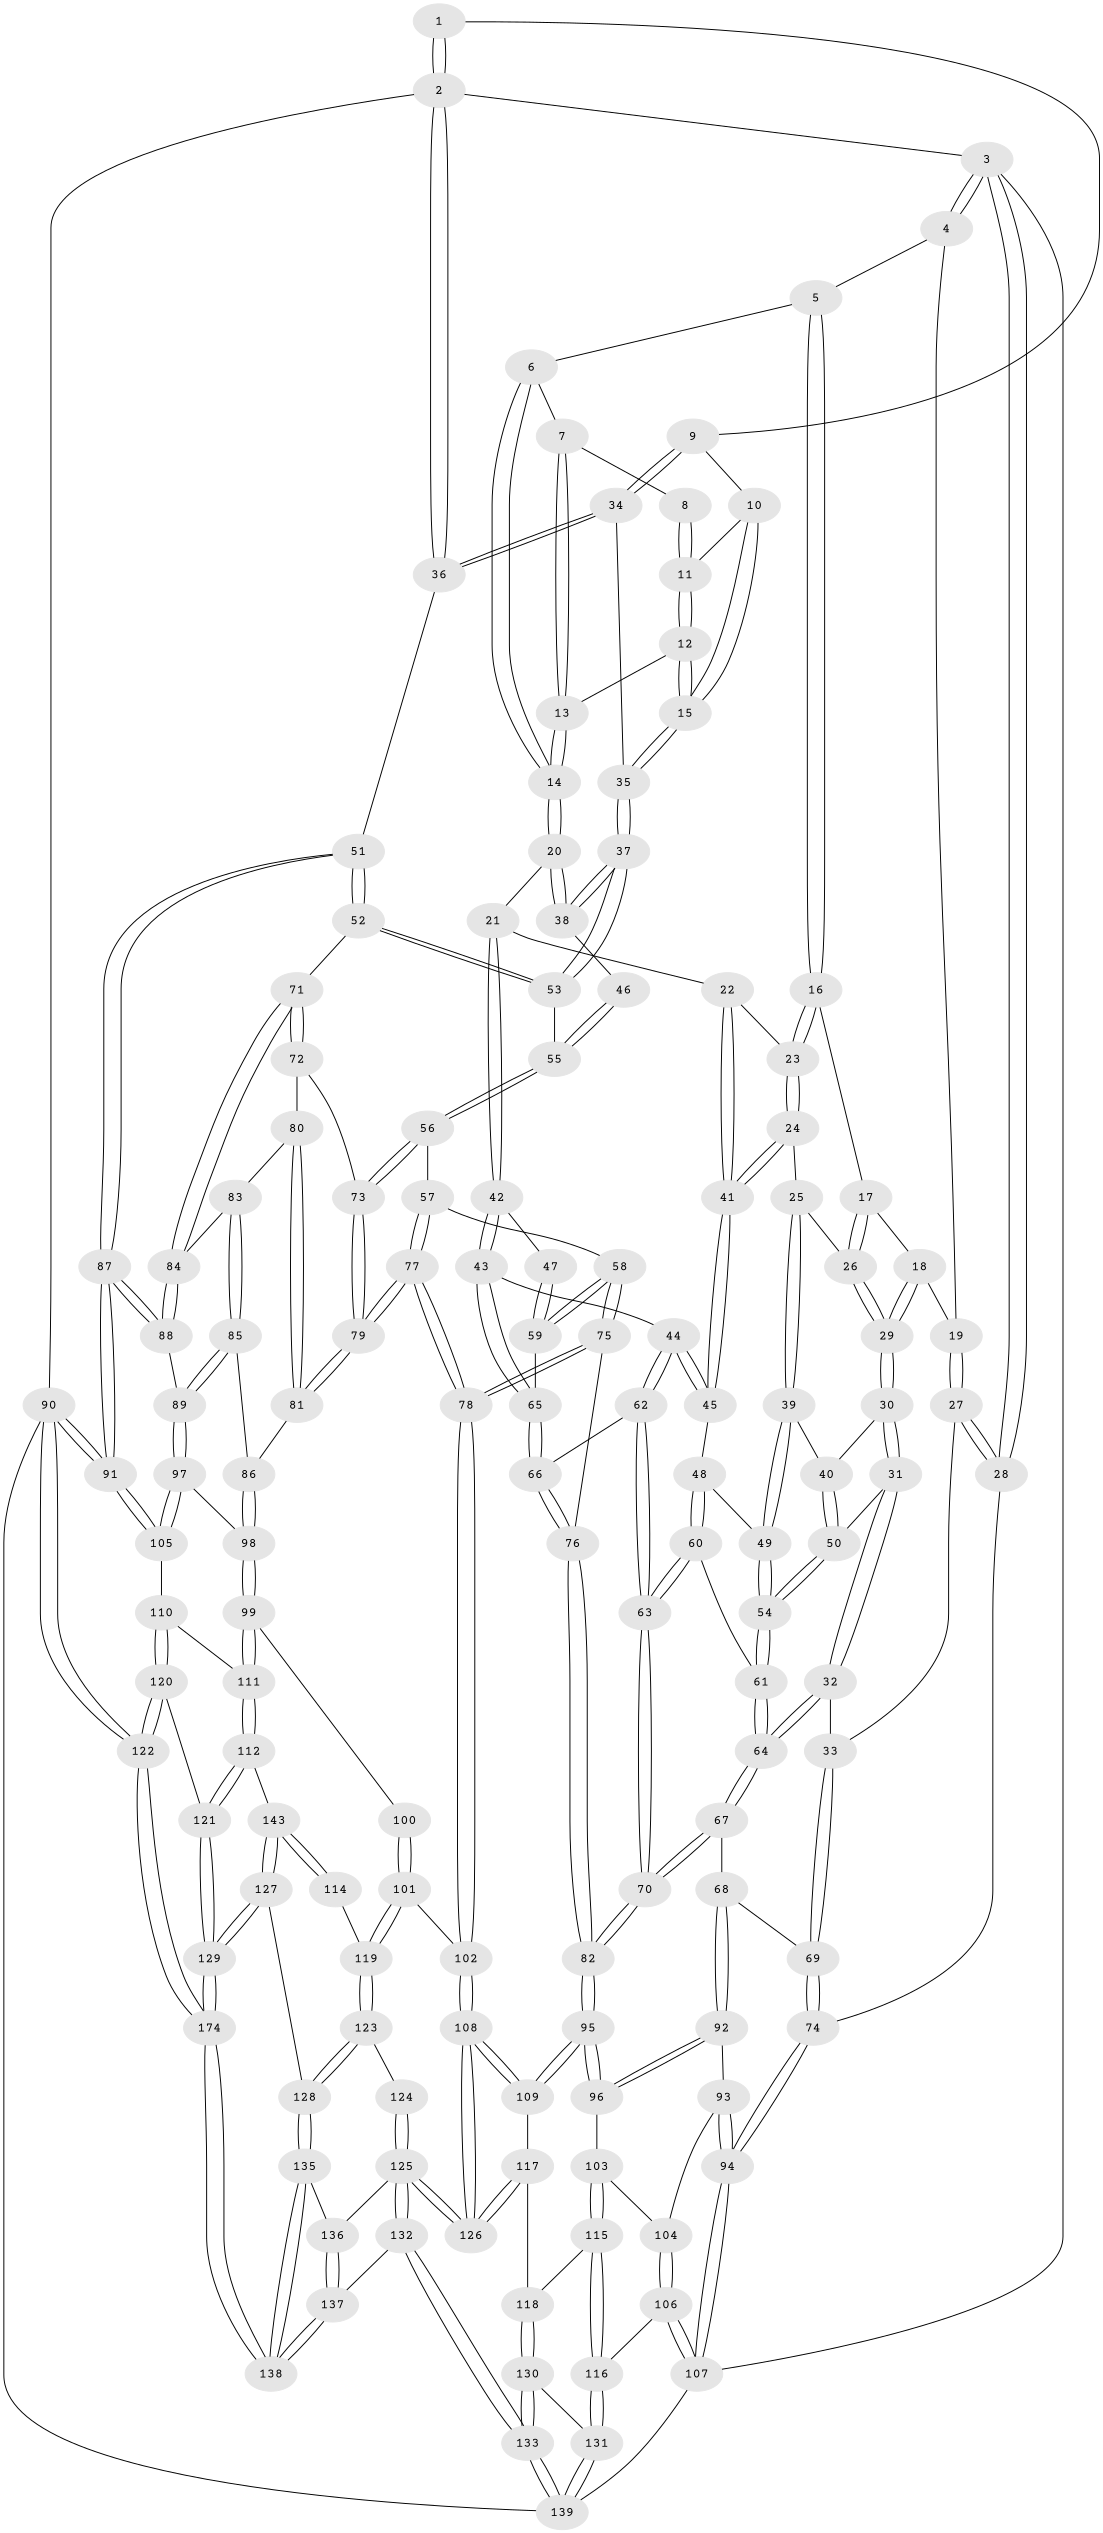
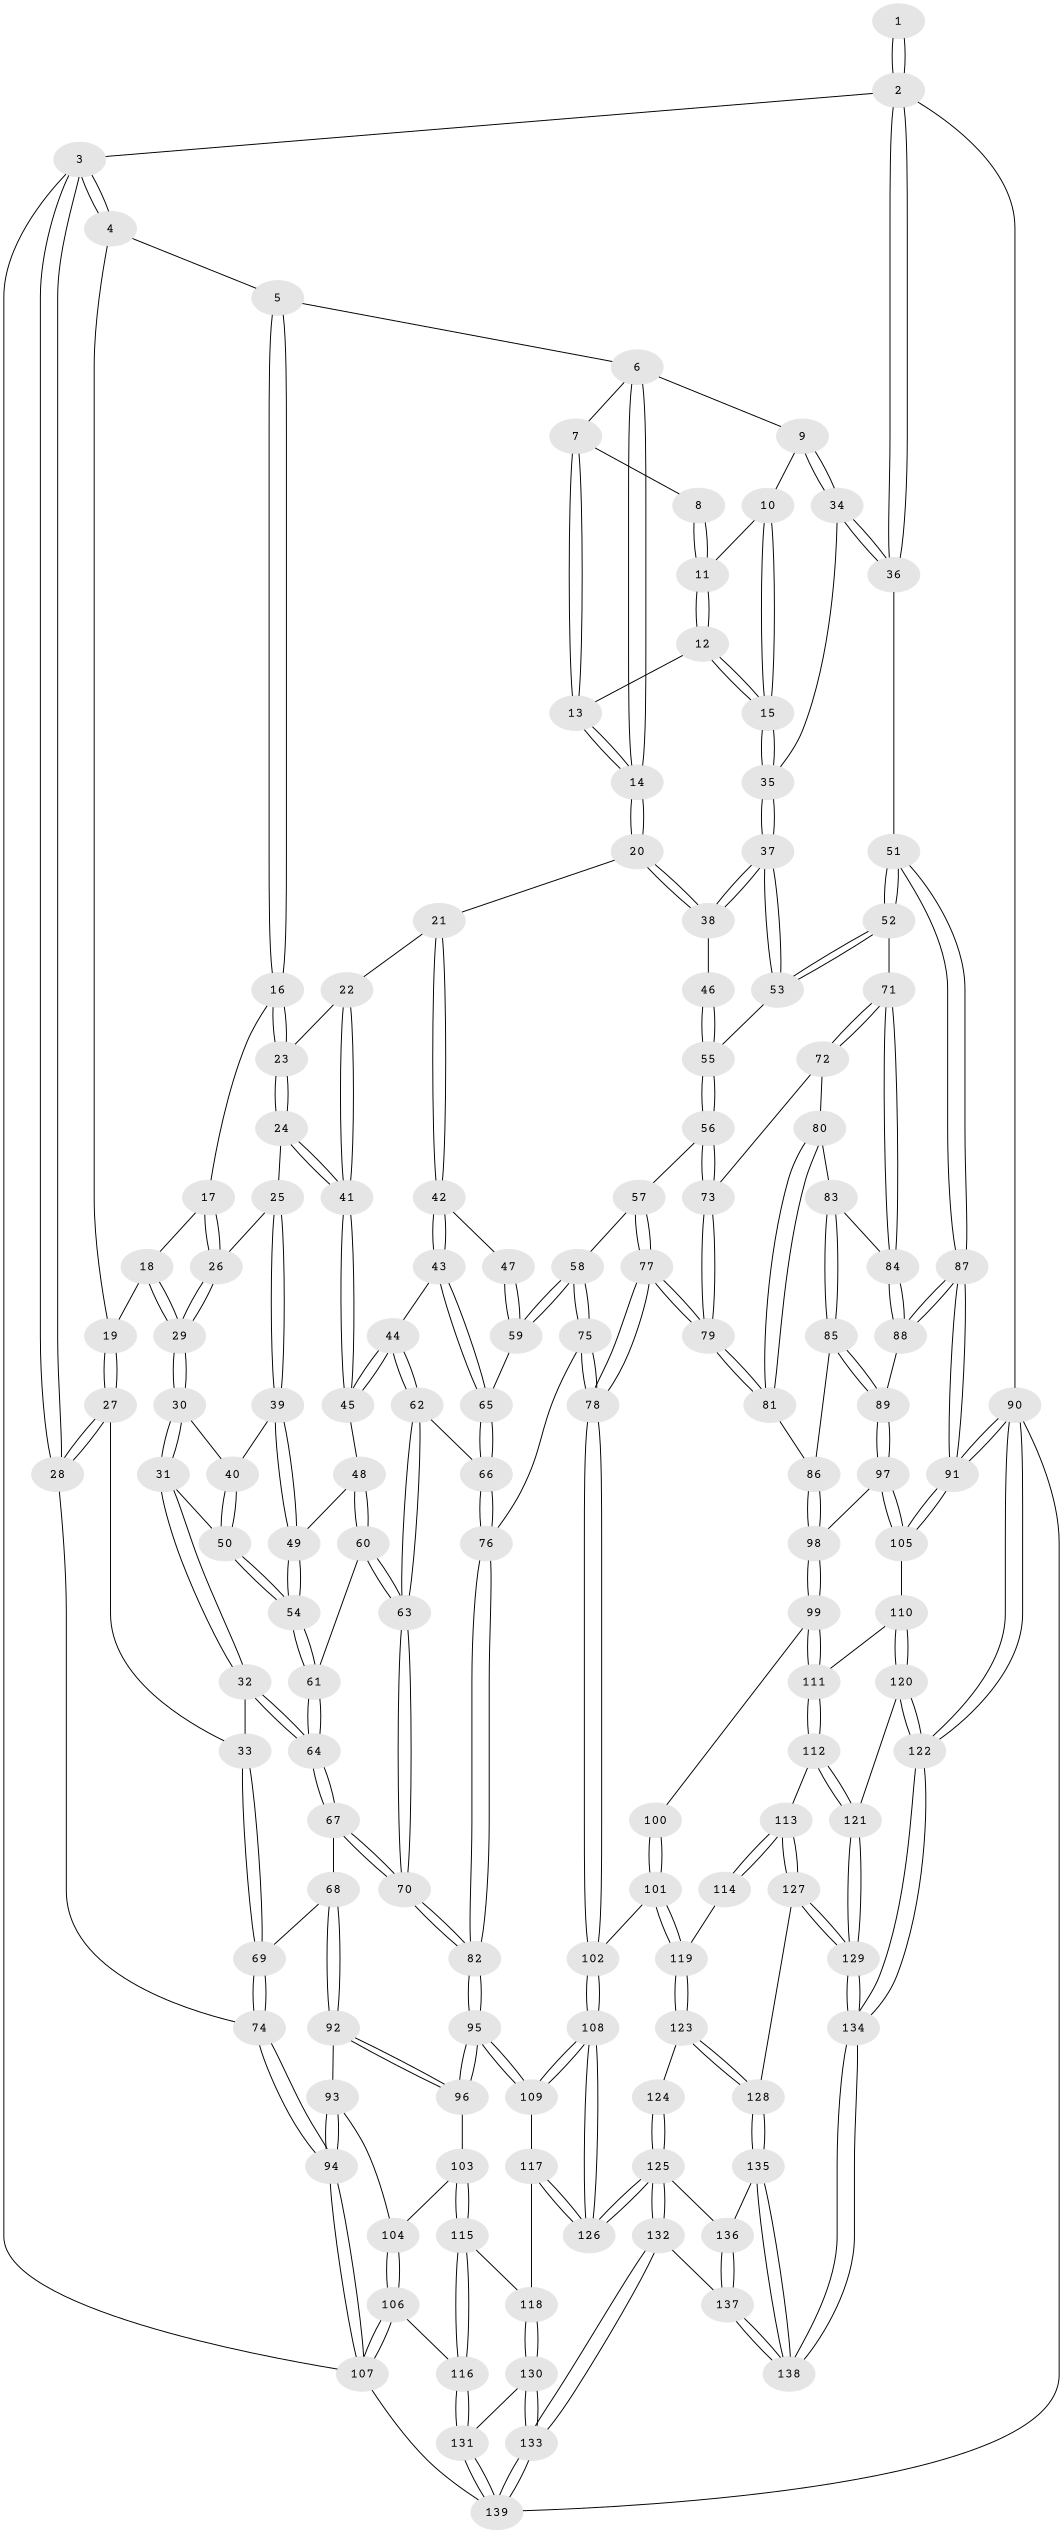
edge "1" -- "9": now "6" -- "9"
node "143": label "143" -> "113"
node "174": label "174" -> "134"
